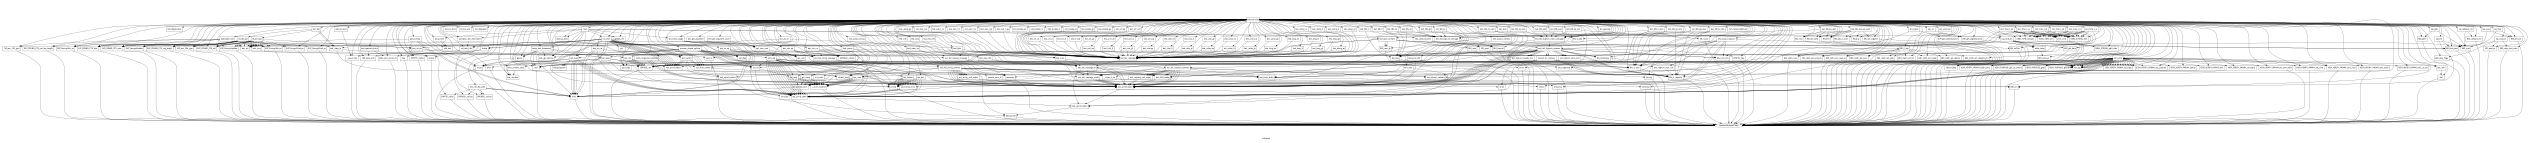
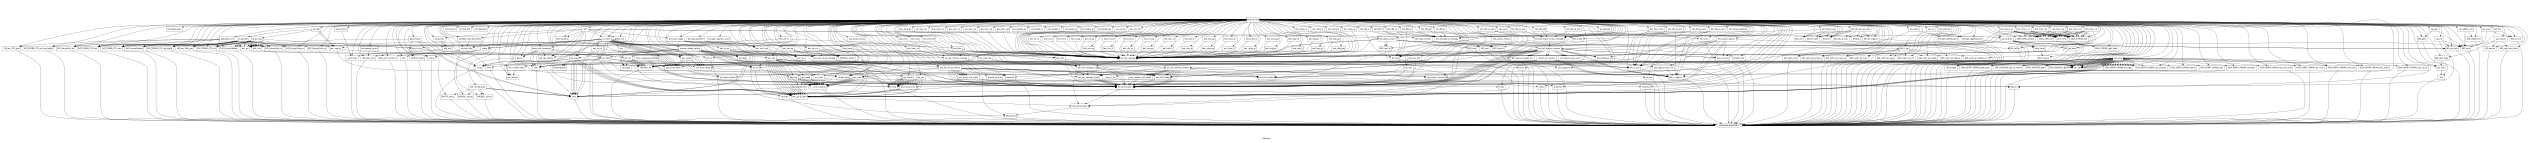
node "test_BN_even": removed
edge "BIO_clear_flags" -> "Node0x5569b66200b0": now "BIO_clear_flags" -> "opt_isdir"
